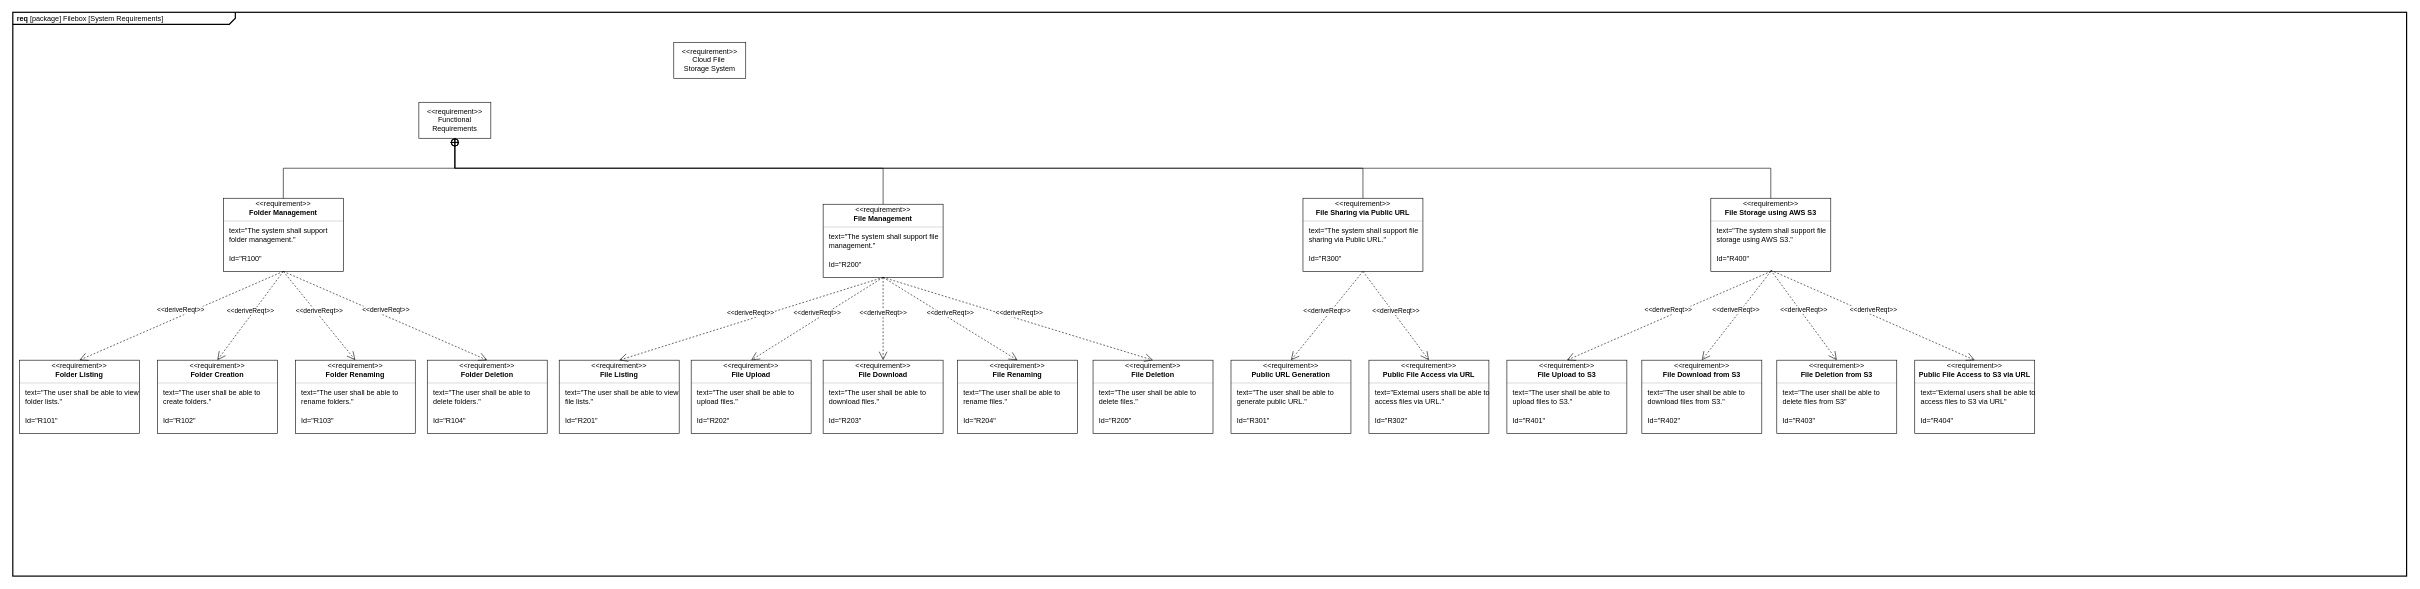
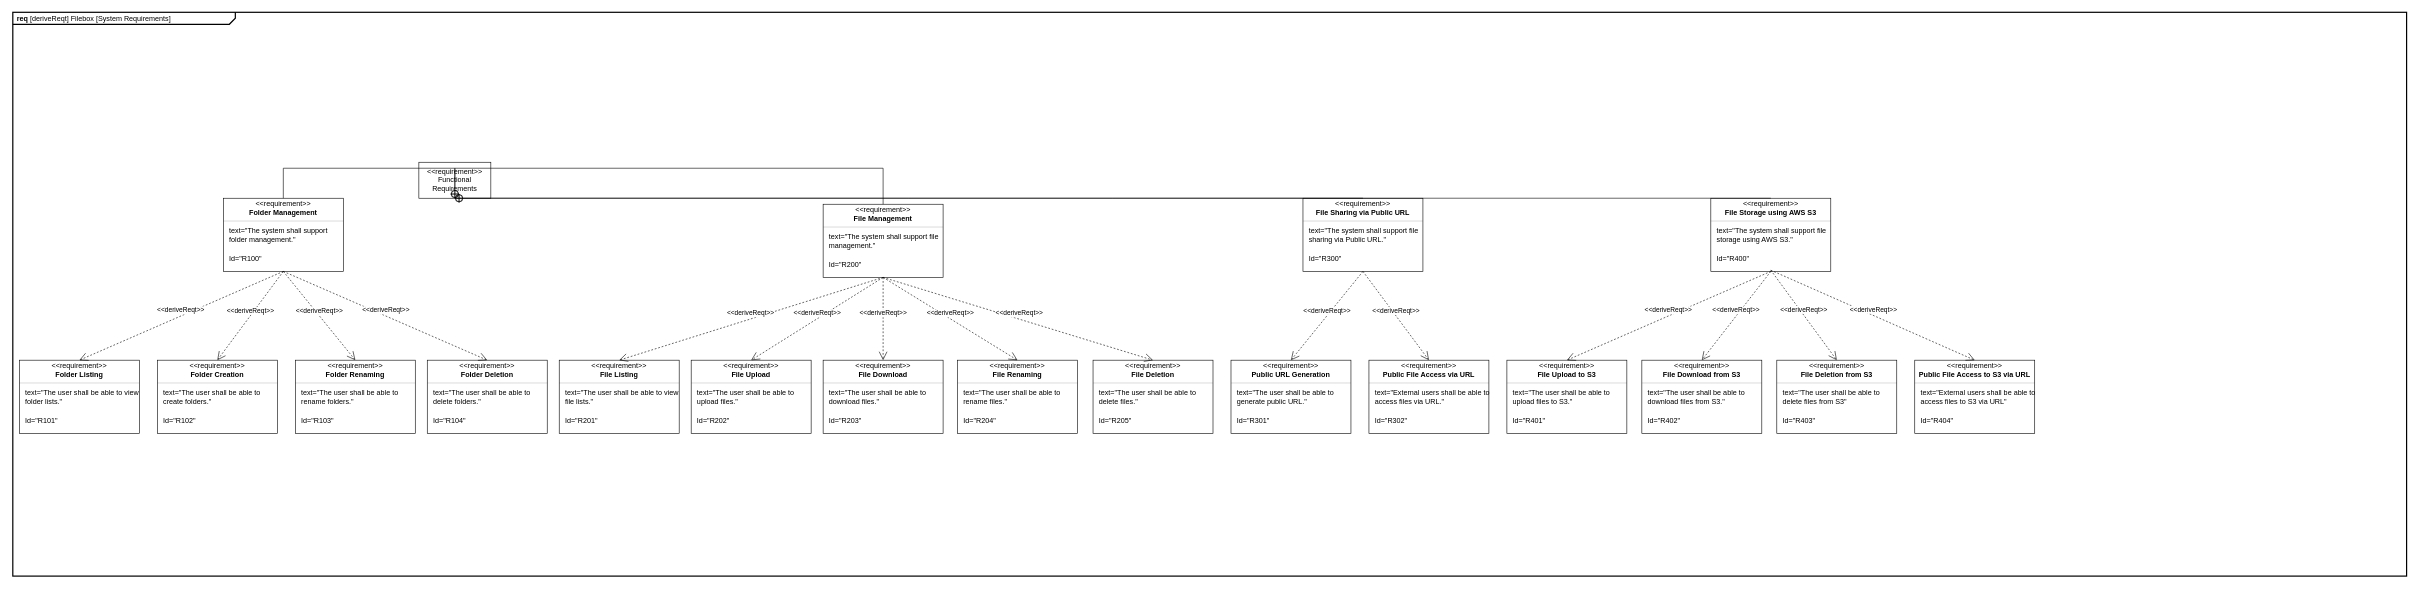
node "req [package] Filebox [System Requirements]": label "req [package] Filebox [System Requirements]" -> "req [deriveReqt] Filebox [System Requirements]"
node "<<requirement>> Cloud File Storage System": removed
node "<<requirement>> Functional Requirements": moved (455, 120) -> (455, 180)
